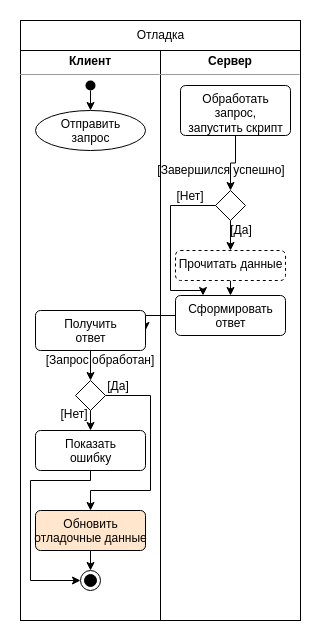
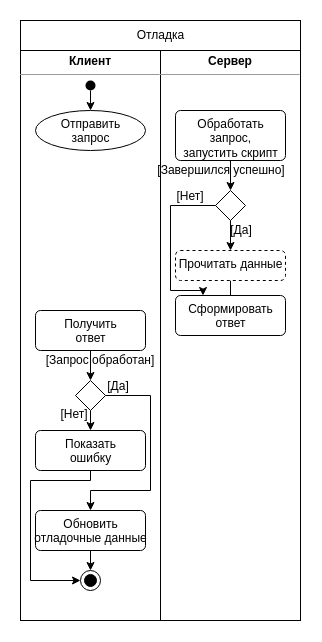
node "Обработать запрос, запустить скрипт": moved (236, 111) -> (231, 136)
edge "Прочитать данные" -> "Сформировать ответ": arrowhead classic -> none
edge "Сформировать ответ" -> "Получить ответ": removed
node "Обновить отладочные данные": fillcolor #ffe6cc -> #ffffff
